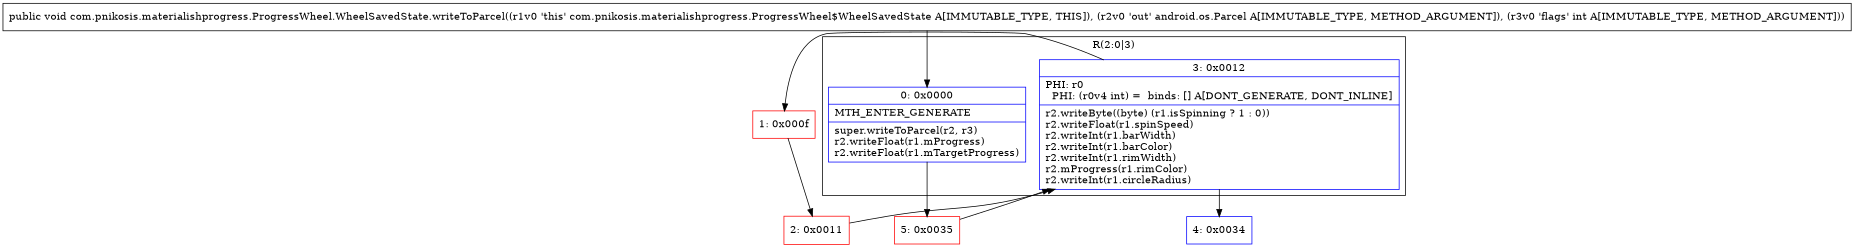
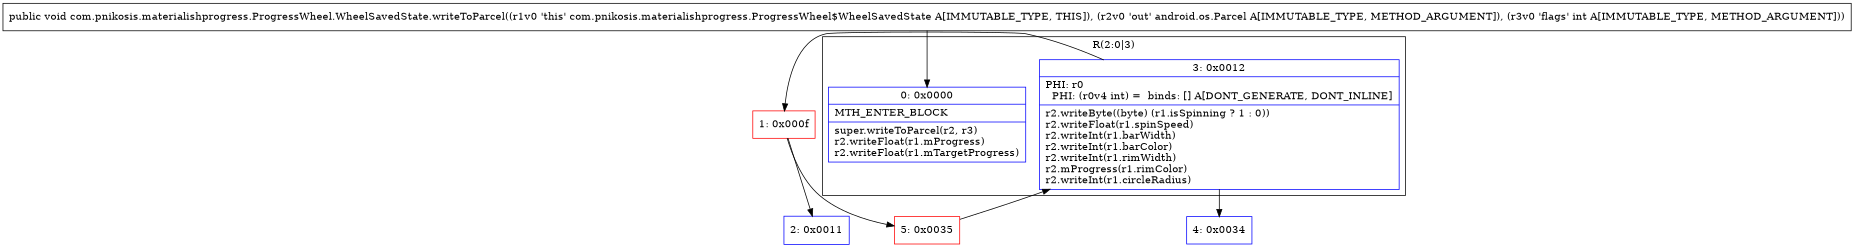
node "0: 0x0000": text "MTH_ENTER_GENERATE" -> "MTH_ENTER_BLOCK"
edge "0: 0x0000" -> "5: 0x0035": now "1: 0x000f" -> "5: 0x0035"
edge "2: 0x0011" -> "3: 0x0012": removed
node "2: 0x0011": color red -> blue
